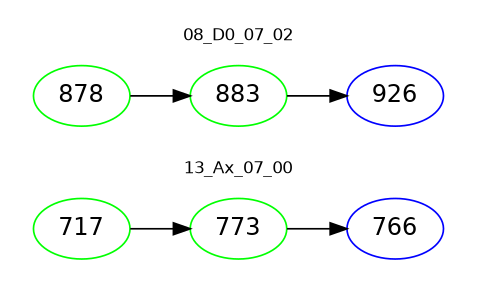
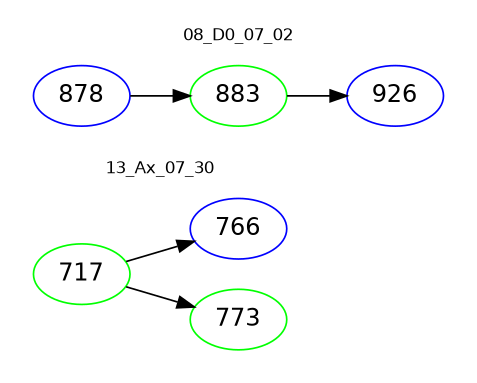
node "878": color green -> blue
cluster "13_Ax_07_00": label "13_Ax_07_00" -> "13_Ax_07_30"
edge "773" -> "766": now "717" -> "766"
